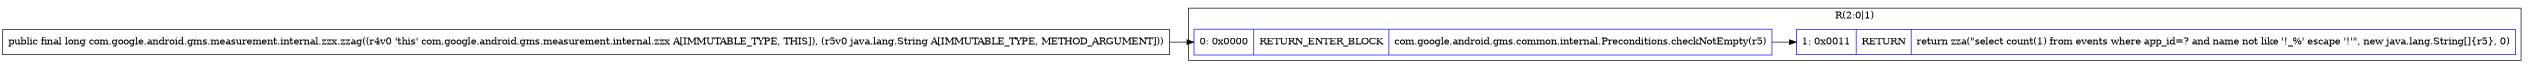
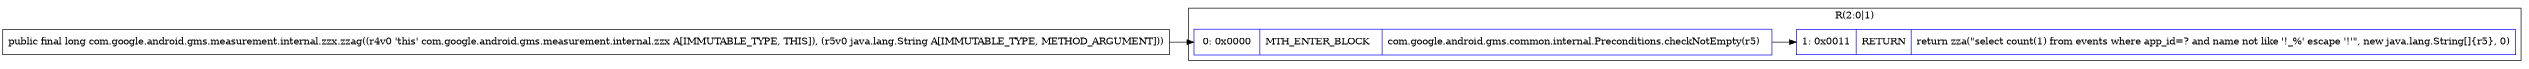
node "0: 0x0000": text "RETURN_ENTER_BLOCK" -> "MTH_ENTER_BLOCK"
